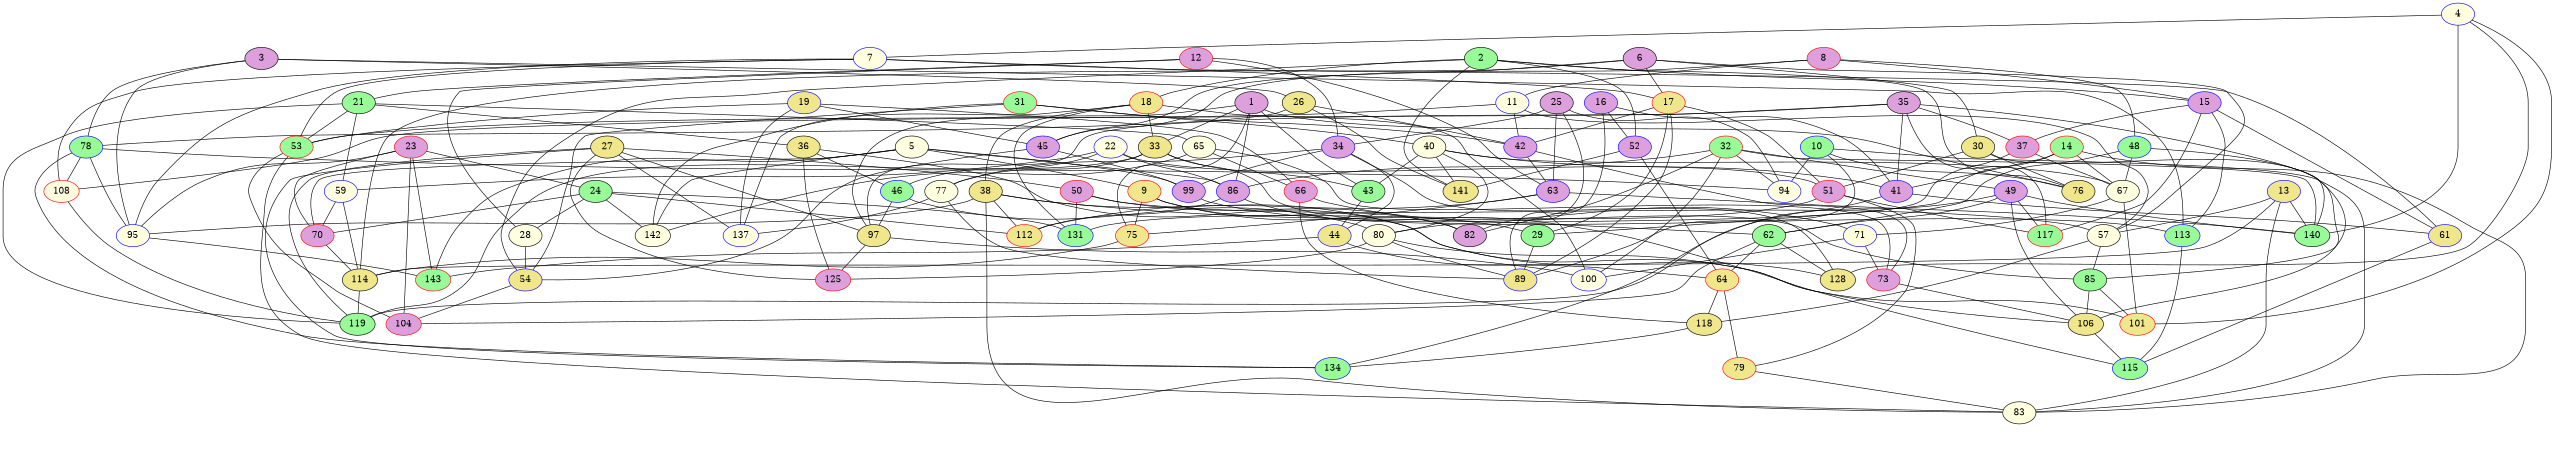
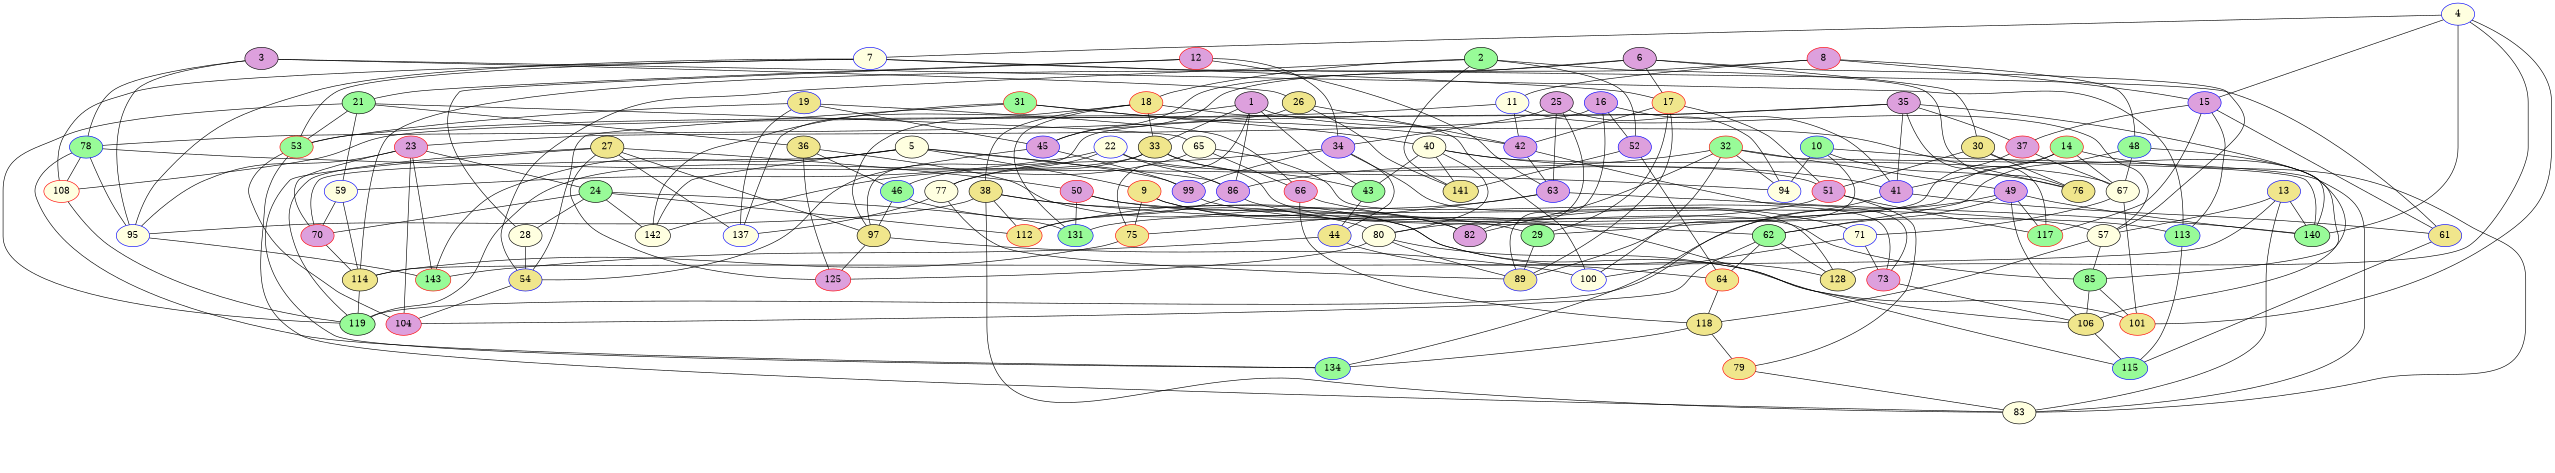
edge "2" -- "15": now "4" -- "15"
edge "16" -- "23": added
edge "64" -- "79": now "118" -- "79"
